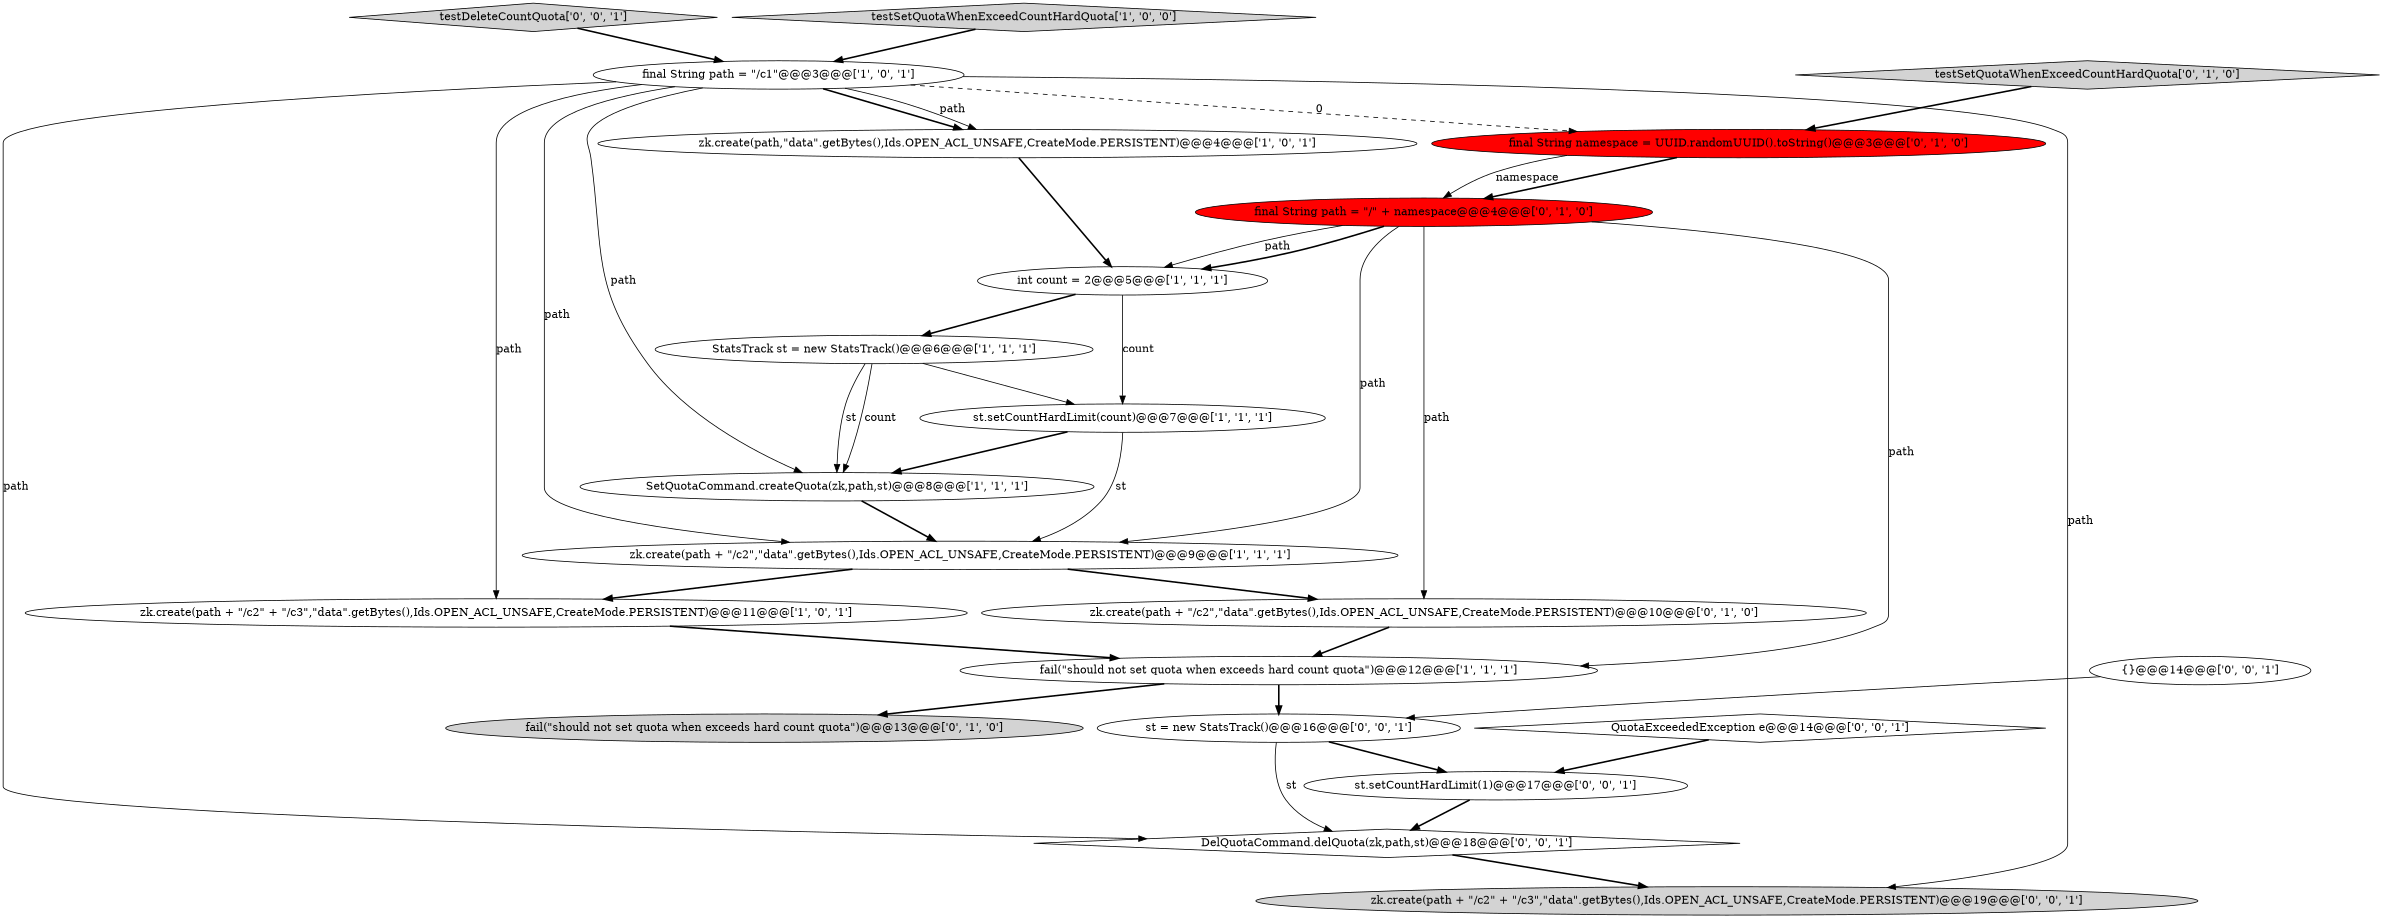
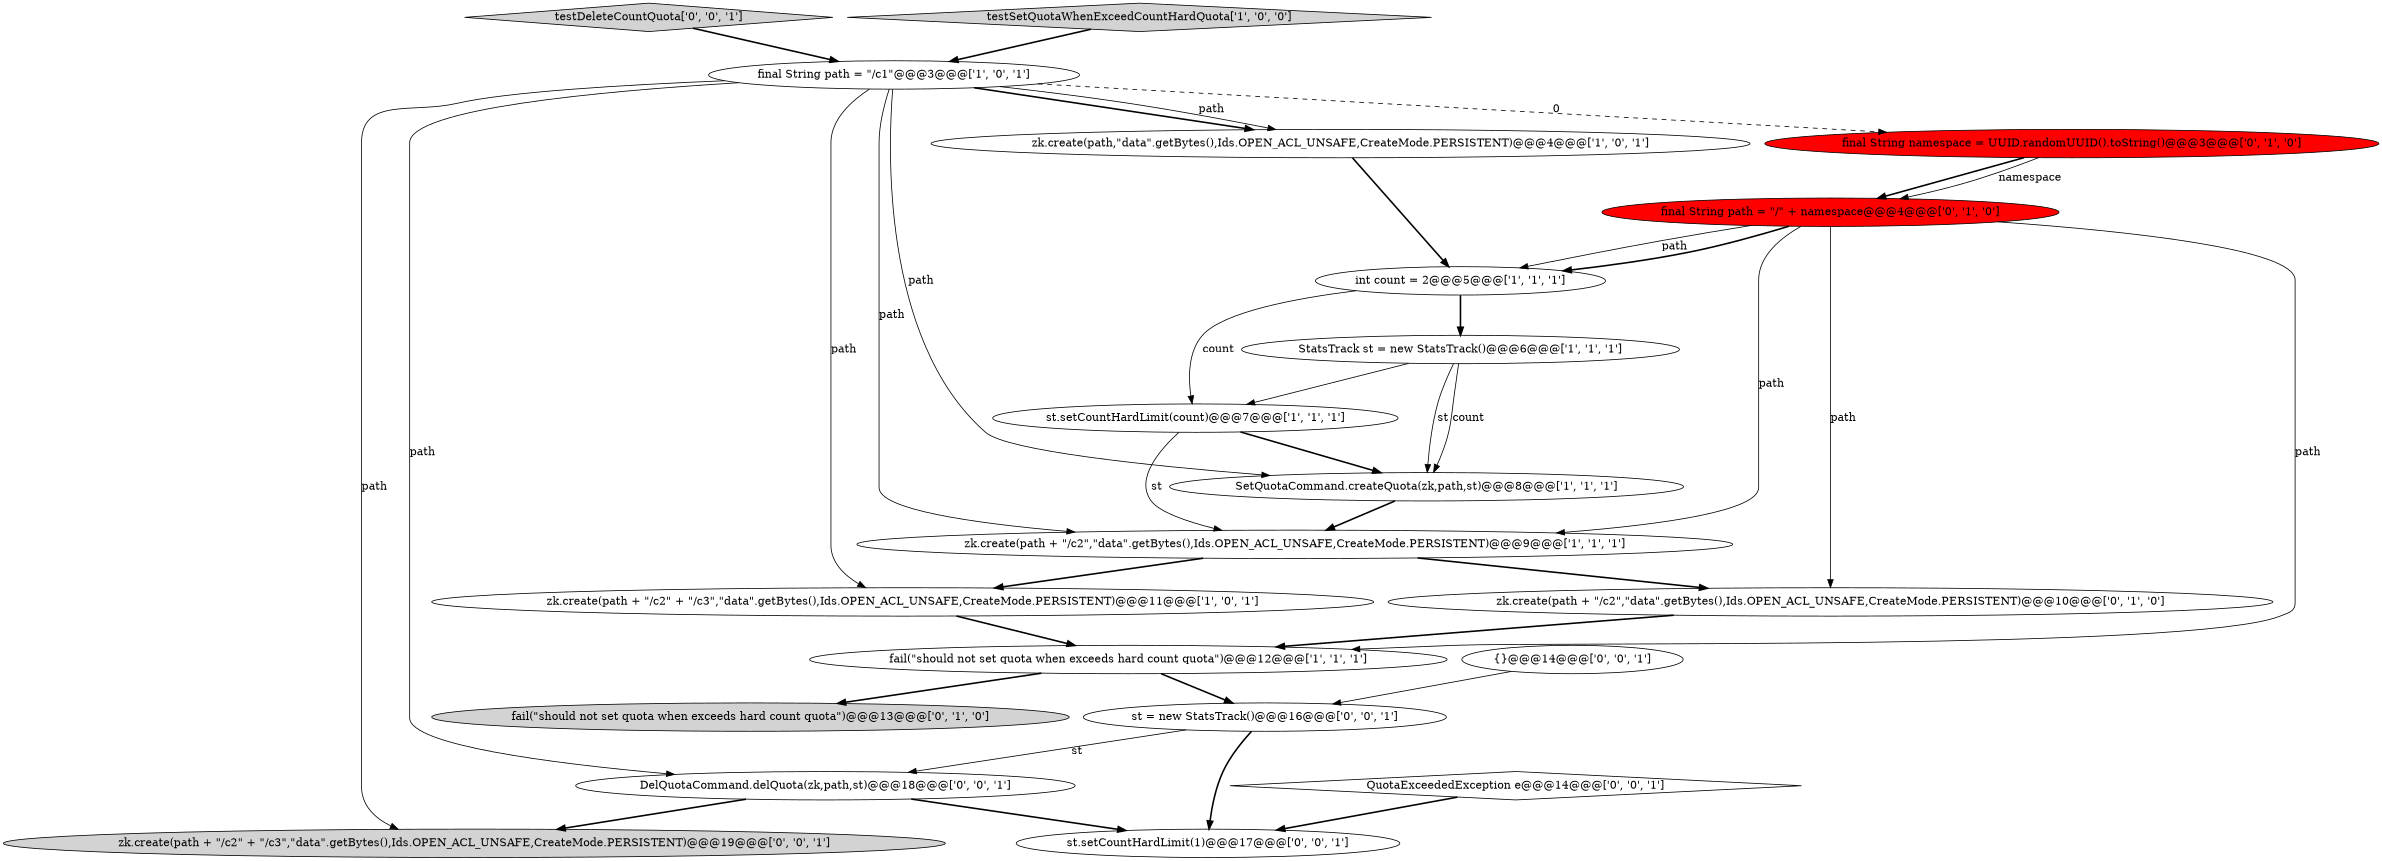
node "testSetQuotaWhenExceedCountHardQuota['0', '1', '0']": removed
edge "st.setCountHardLimit(1)@@@17@@@['0', '0', '1']" -> "DelQuotaCommand.delQuota(zk,path,st)@@@18@@@['0', '0', '1']": reversed
node "DelQuotaCommand.delQuota(zk,path,st)@@@18@@@['0', '0', '1']": shape diamond -> ellipse
